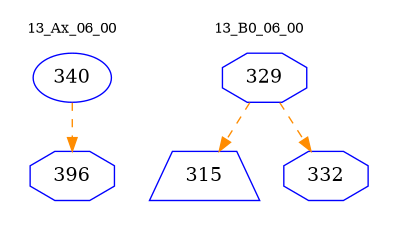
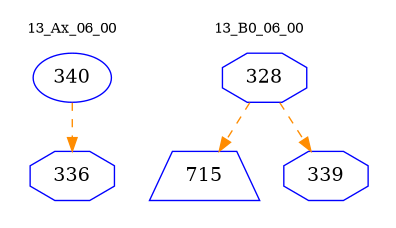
node "329": label "329" -> "328"
node "396": label "396" -> "336"
node "315": label "315" -> "715"
node "332": label "332" -> "339"
